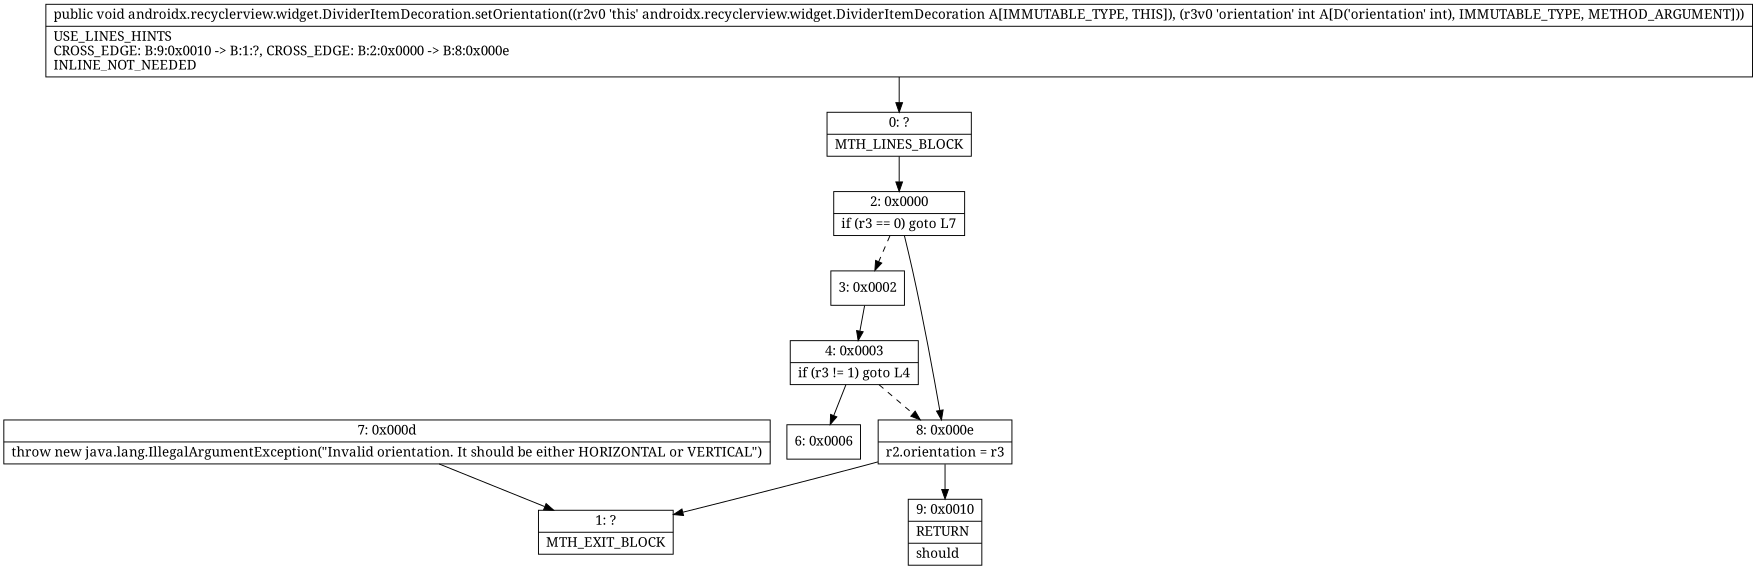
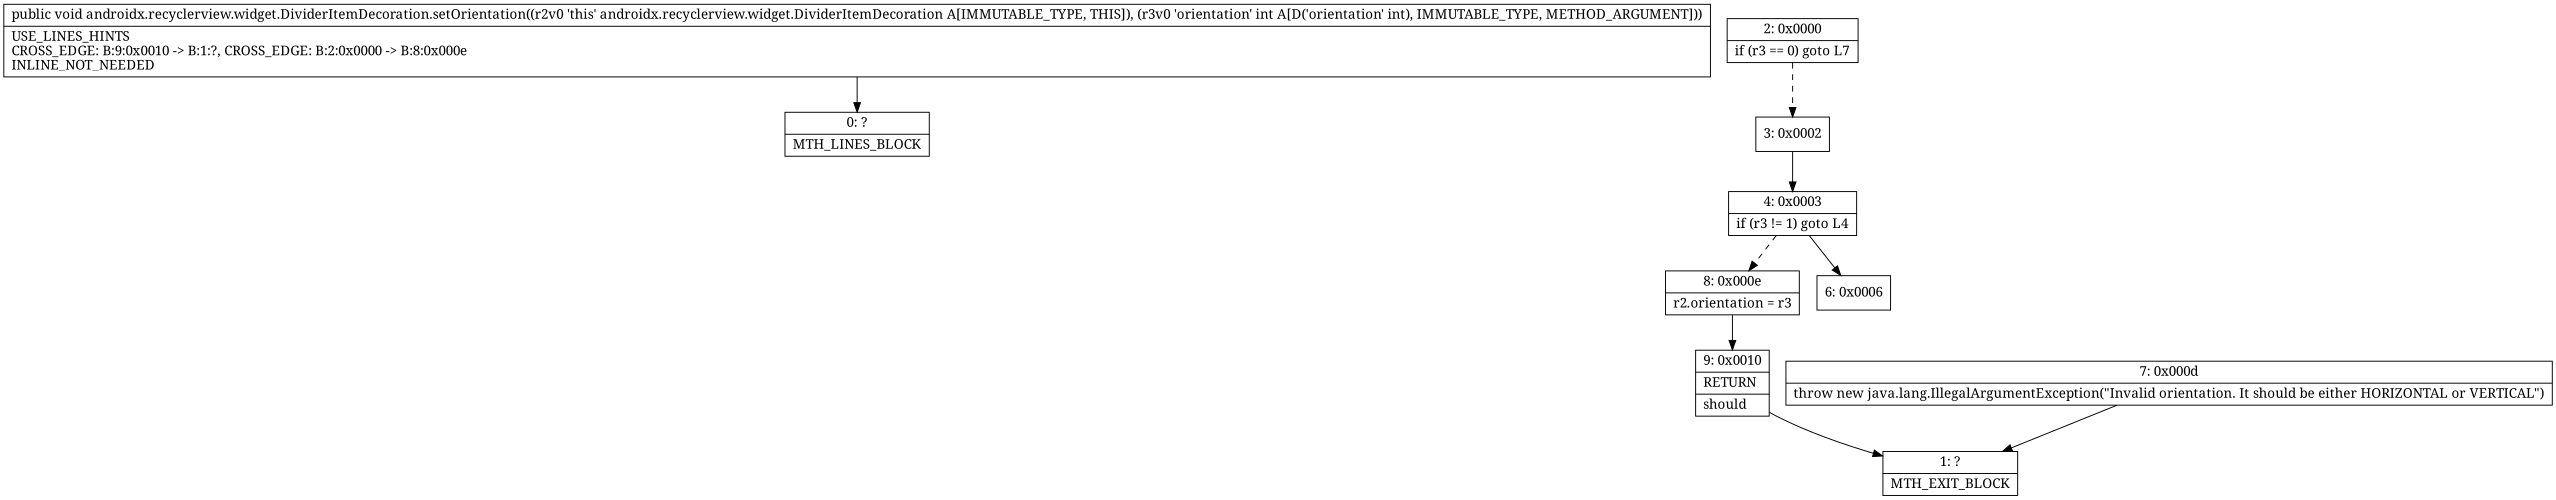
edge "0: ?" -> "2: 0x0000": removed
edge "2: 0x0000" -> "8: 0x000e": removed
edge "8: 0x000e" -> "1: ?": now "9: 0x0010" -> "1: ?"
